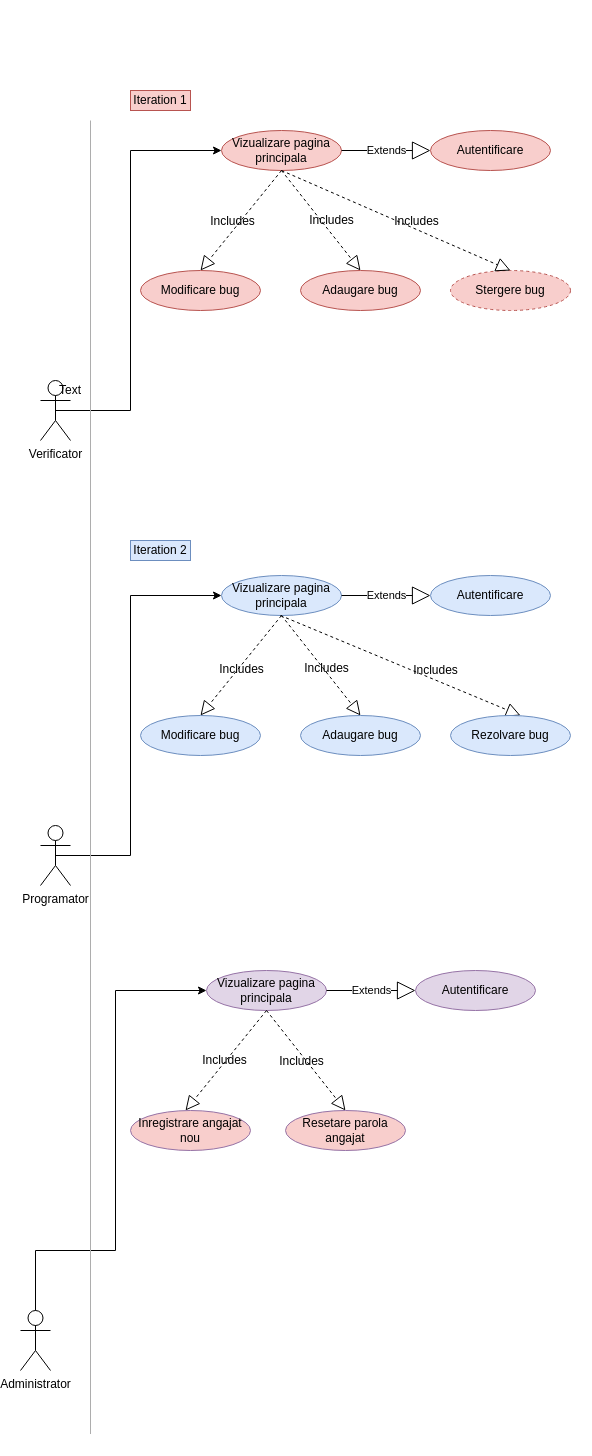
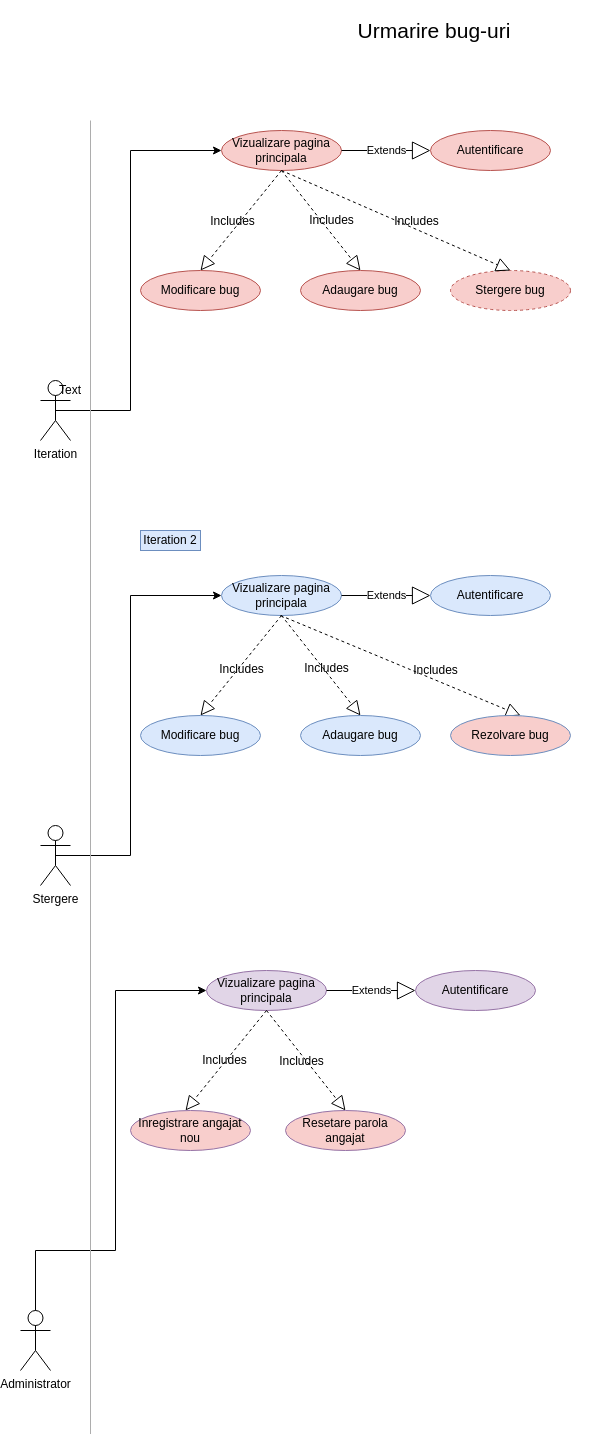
node "Urmarire bug-uri": added
node "Iteration 1": removed
node "Verificator": label "Verificator" -> "Iteration"
node "Iteration 2": moved (161, 551) -> (171, 541)
node "Rezolvare bug": fillcolor #dae8fc -> #f8cecc
node "Programator": label "Programator" -> "Stergere"
